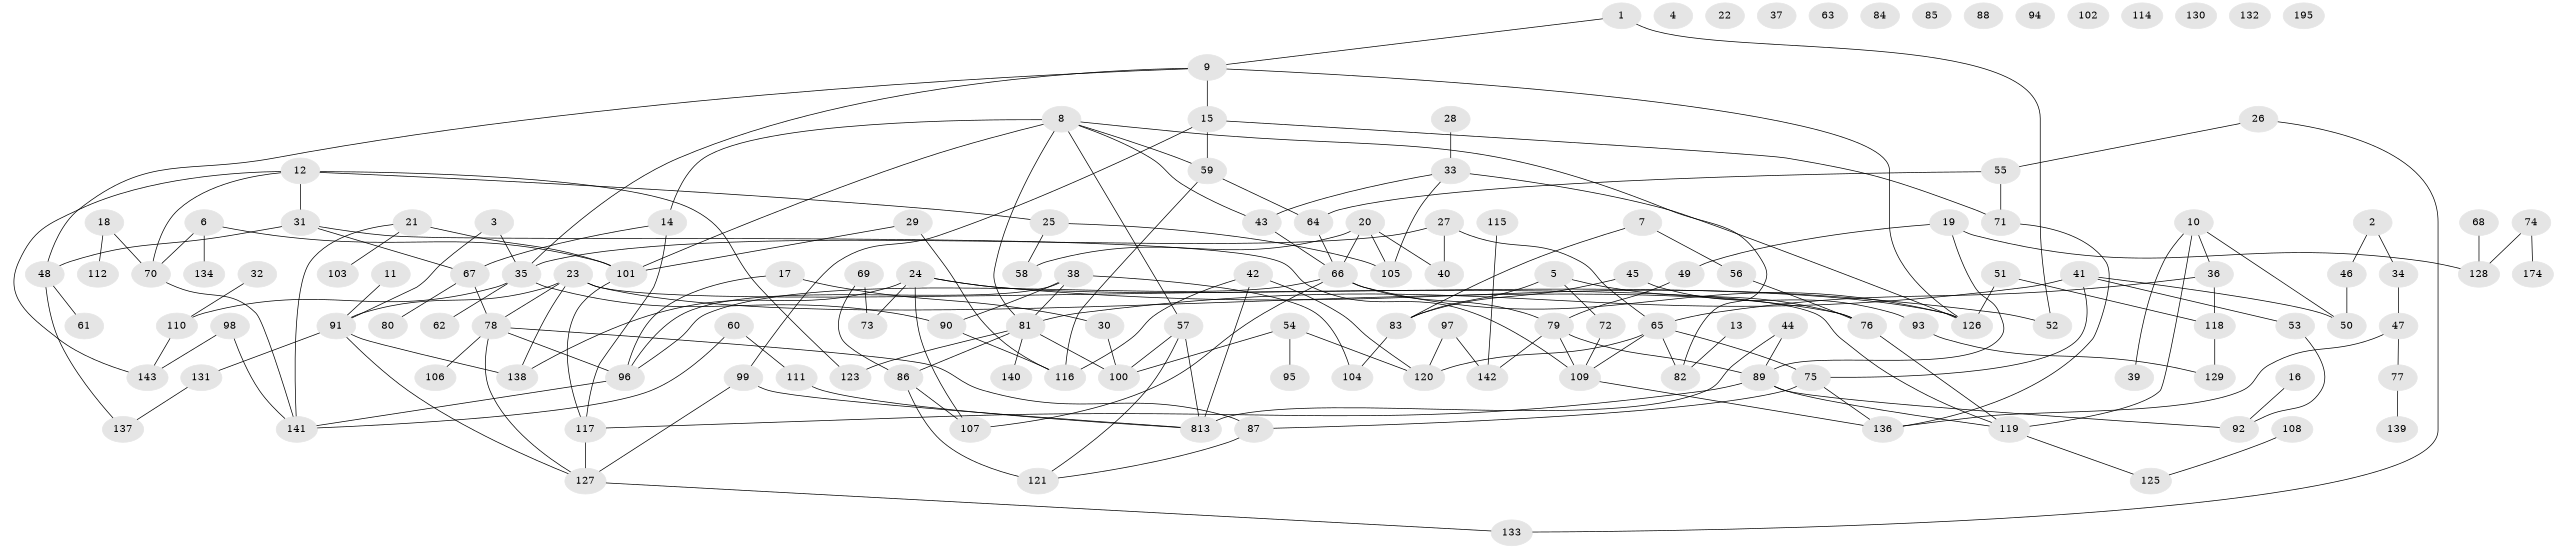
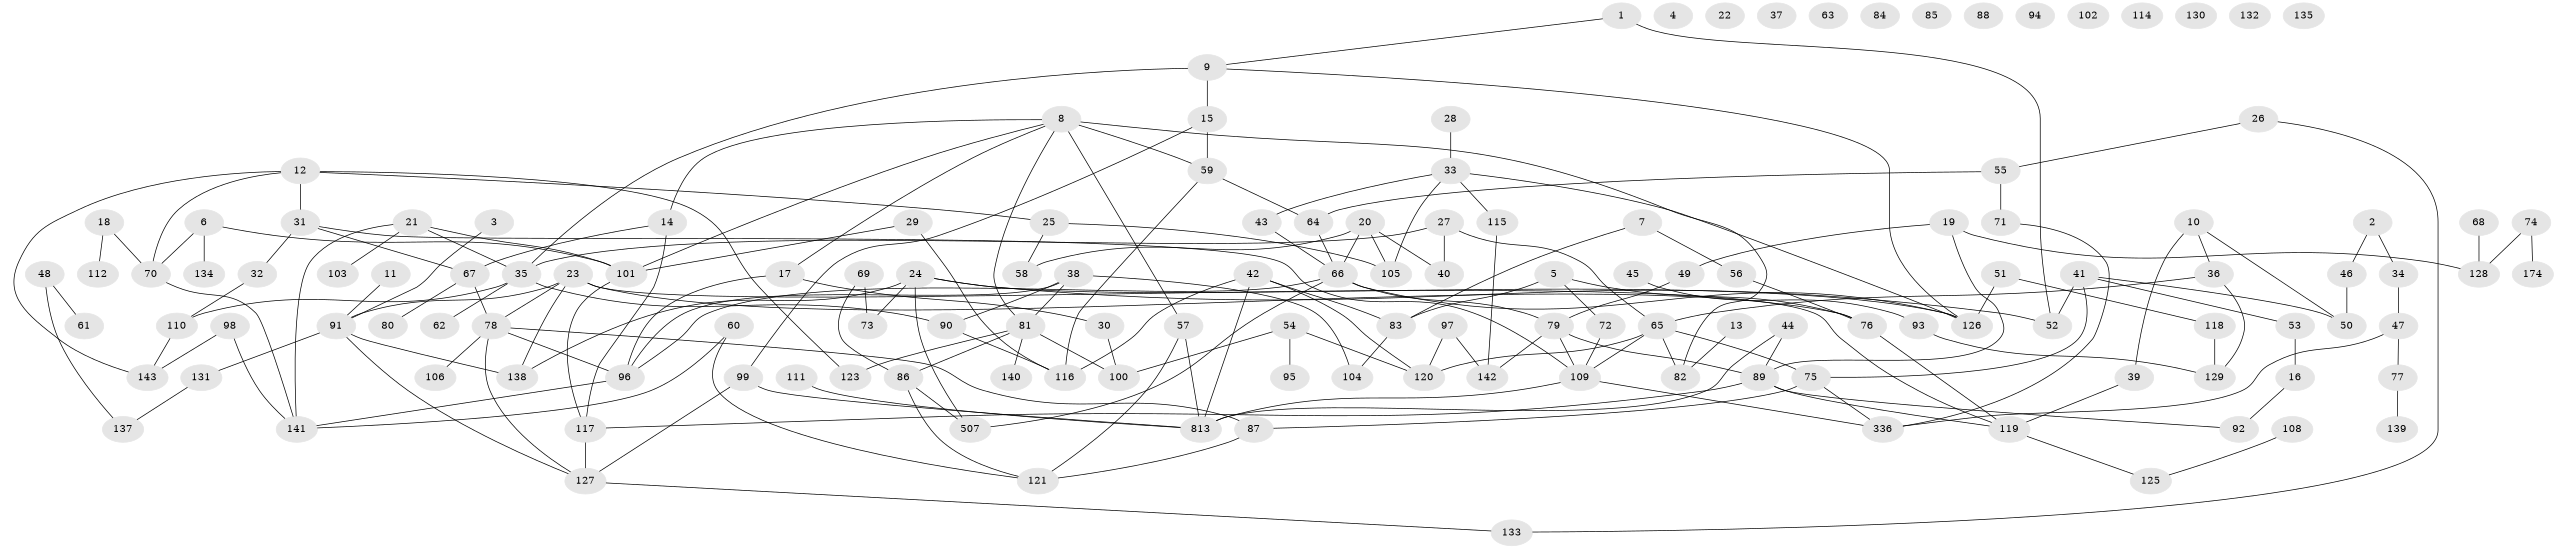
node "195": label "195" -> "135"
edge "9" -- "48": removed
edge "15" -- "71": removed
edge "8" -- "43": now "8" -- "17"
edge "33" -- "115": added
edge "31" -- "48": now "31" -- "32"
edge "3" -- "35": now "21" -- "35"
edge "45" -- "83": now "42" -- "83"
edge "41" -- "81": now "41" -- "52"
edge "36" -- "118": now "36" -- "129"
edge "57" -- "100": removed
edge "60" -- "111": now "60" -- "121"
edge "10" -- "119": now "39" -- "119"
edge "53" -- "92": now "53" -- "16"
edge "109" -- "813": added
node "107": label "107" -> "507"
node "136": label "136" -> "336"
